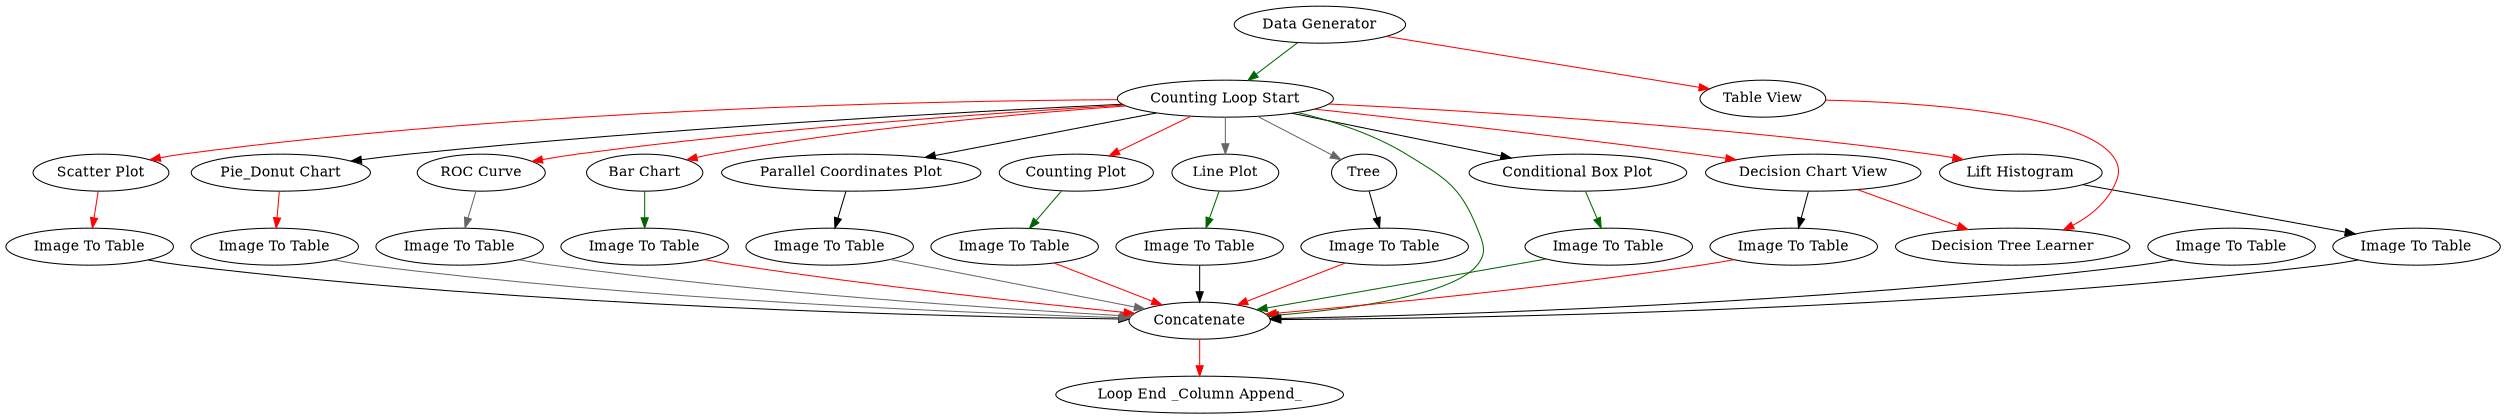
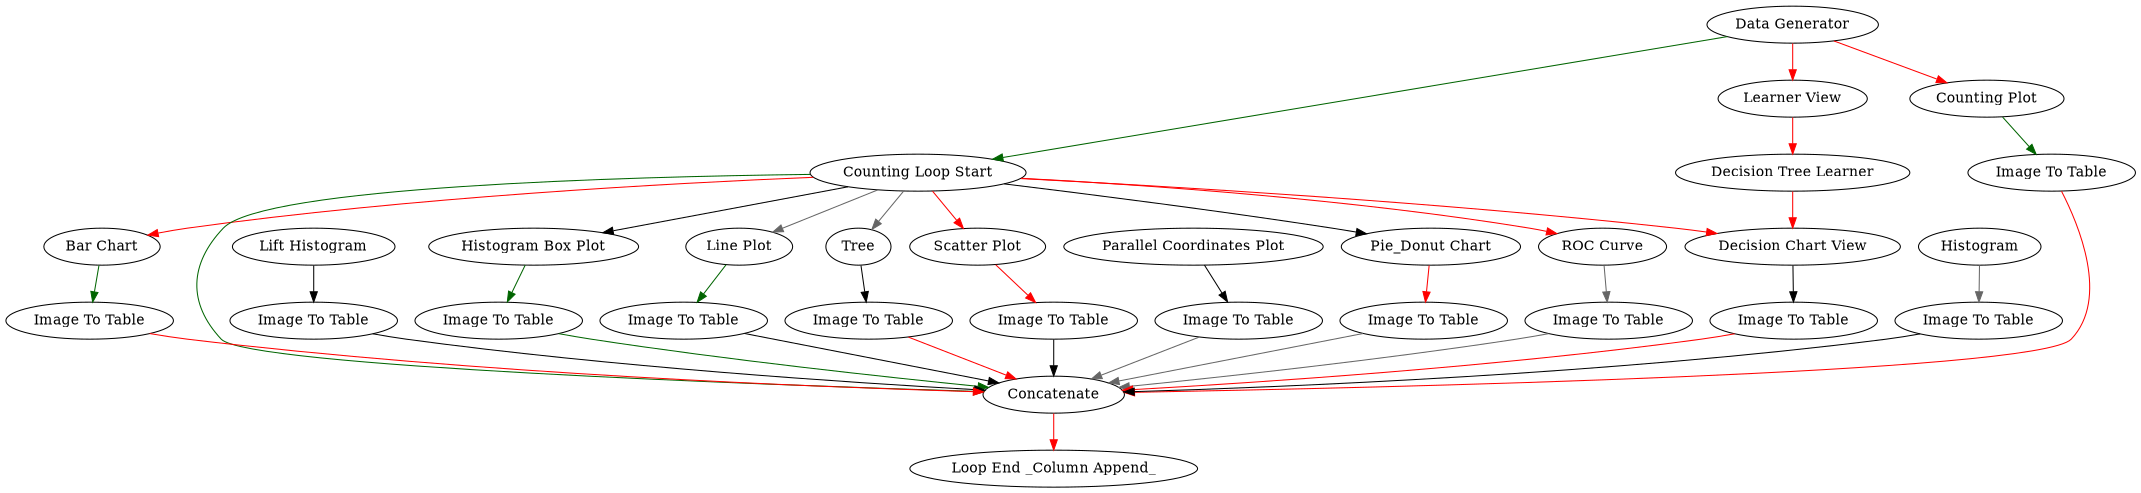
node "Table View": label "Table View" -> "Learner View"
edge "Counting Loop Start" -> "Lift Histogram": removed
edge "Counting Loop Start" -> "Parallel Coordinates Plot": removed
edge "Counting Loop Start" -> "Counting Plot": now "Data Generator" -> "Counting Plot"
node "Conditional Box Plot": label "Conditional Box Plot" -> "Histogram Box Plot"
edge "Decision Chart View" -> "Decision Tree Learner": reversed
node "Histogram": added
